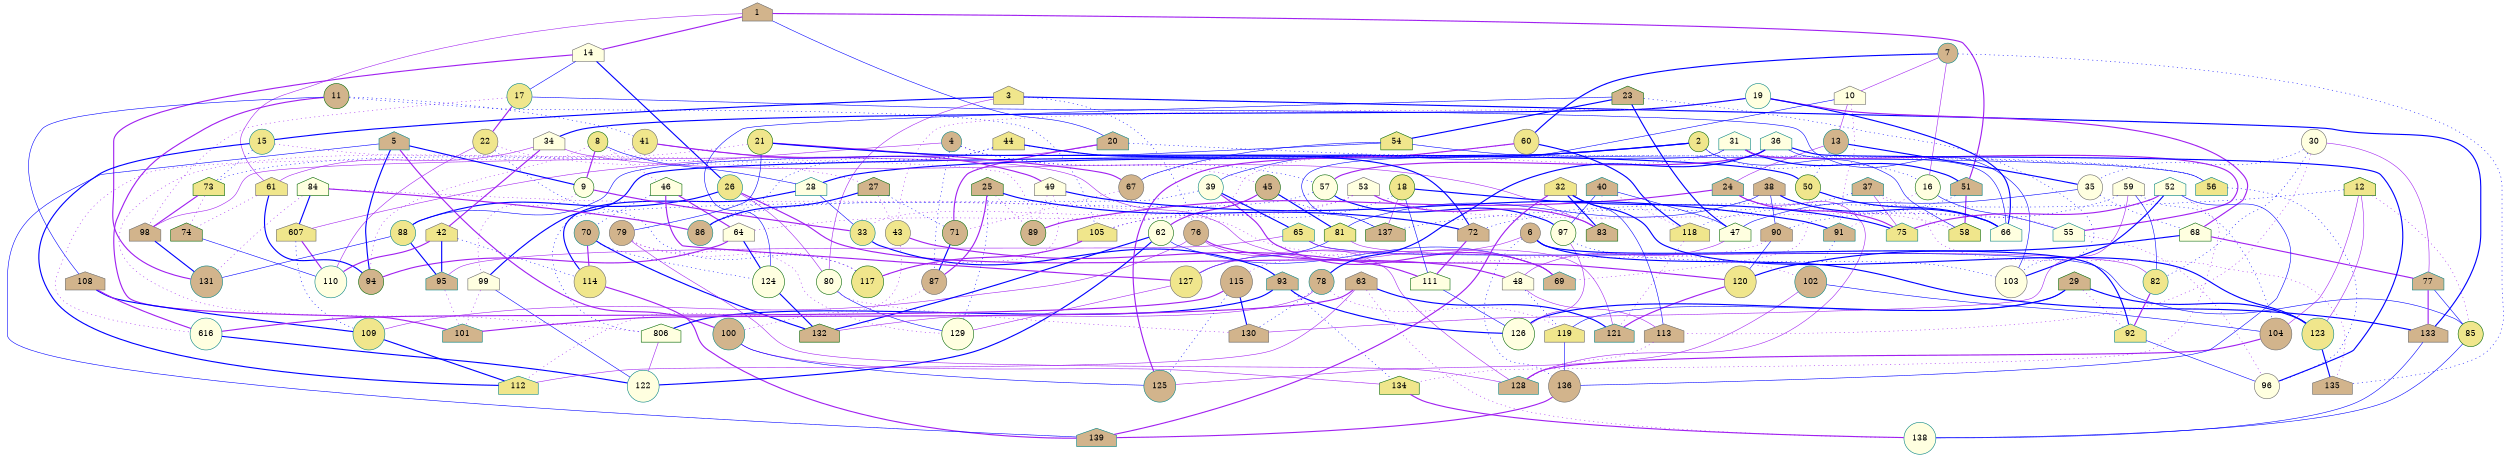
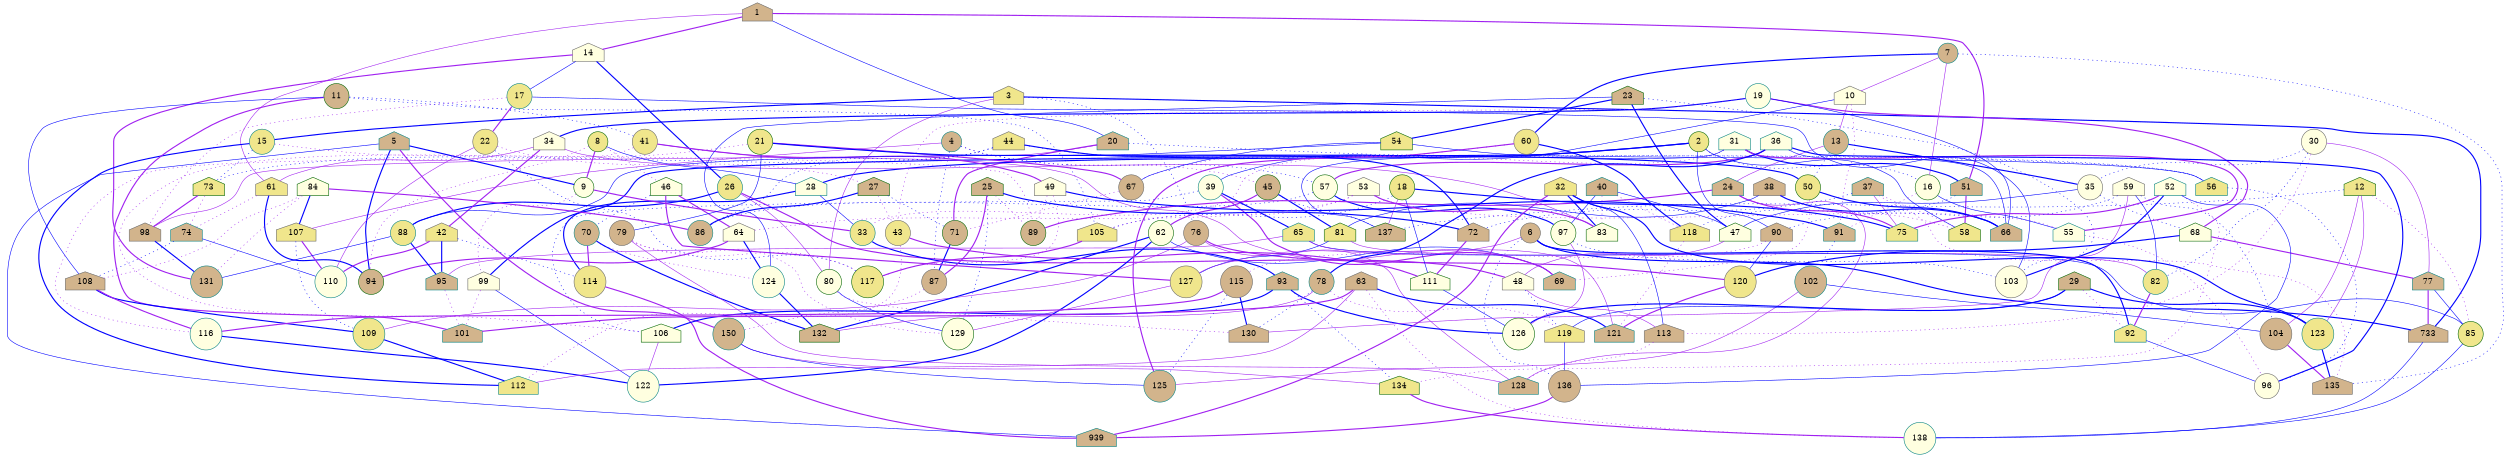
edge "19" -- "66": style bold -> solid
edge "38" -- "90": now "2" -- "90"
node "74": color darkgreen -> teal
node "607": label "607" -> "107"
node "83": fillcolor tan -> lightyellow
node "66": fillcolor lightyellow -> tan
edge "84" -- "102": now "84" -- "108"
edge "74" -- "108": added
edge "70" -- "124": color blue -> purple
node "124": color darkgreen -> teal
node "616": label "616" -> "116"
node "806": label "806" -> "106"
node "100": label "100" -> "150"
node "133": label "133" -> "733"
edge "104" -- "128": now "104" -- "135"
node "139": label "139" -> "939"
